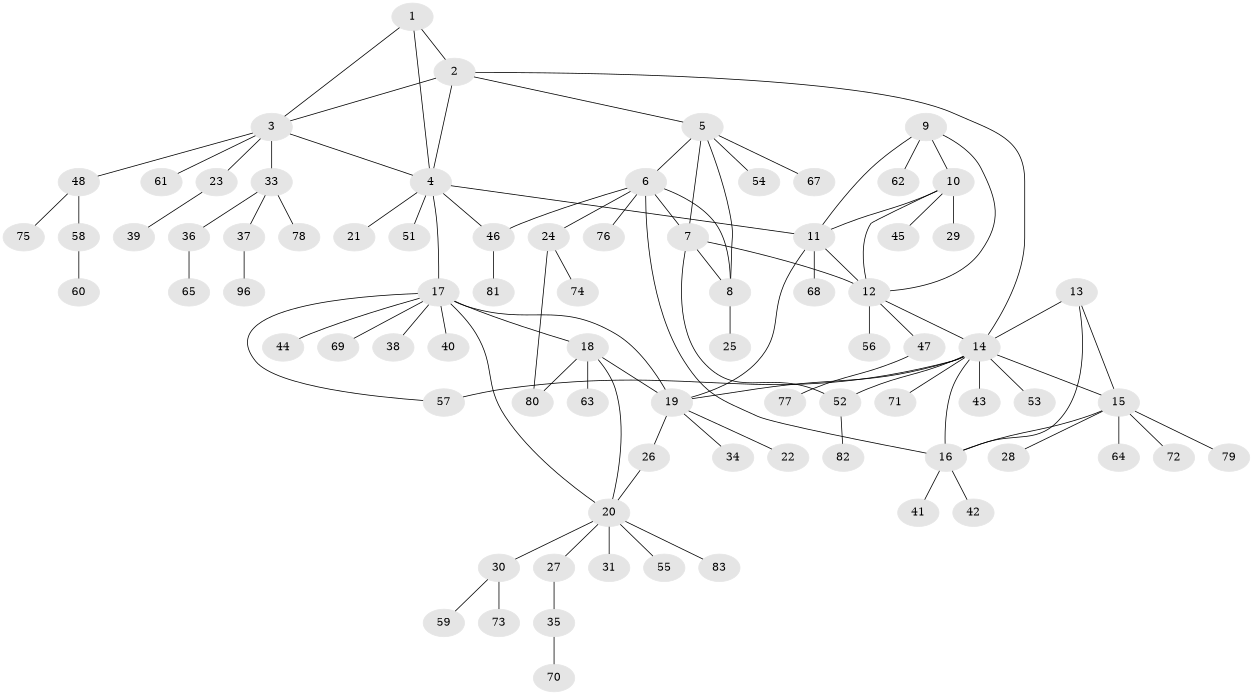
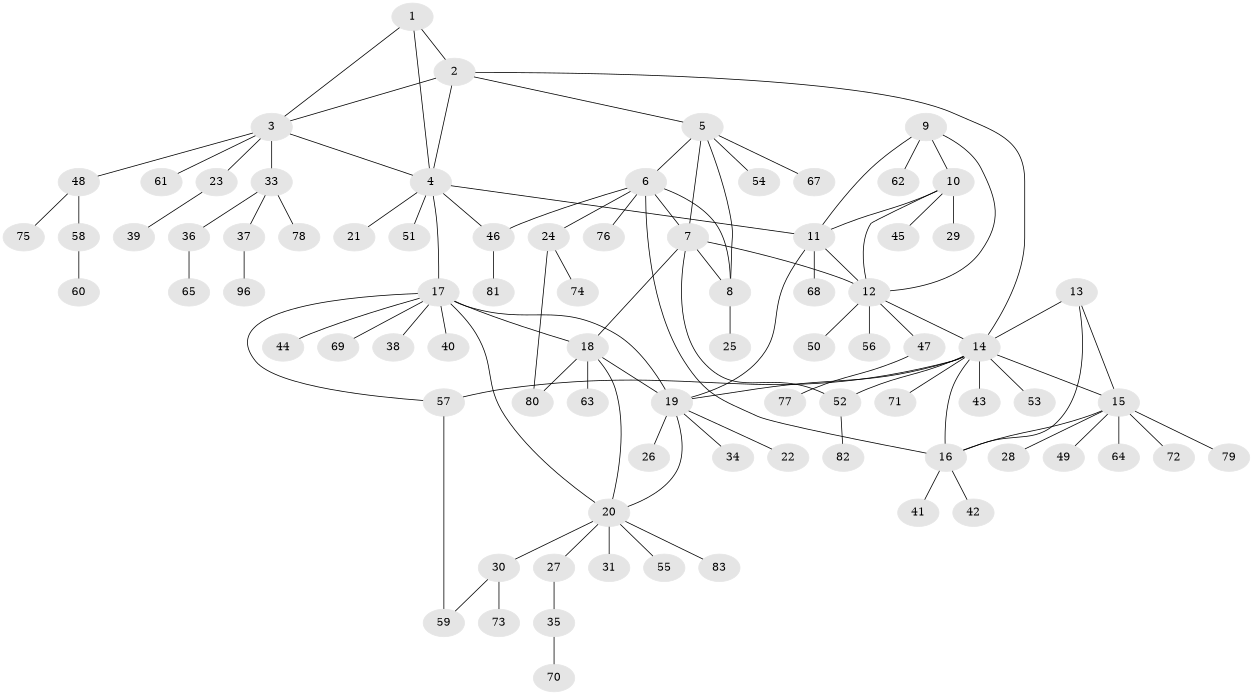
edge "7" -- "18": added
node "50": added
node "49": added
edge "26" -- "20": now "19" -- "20"
edge "57" -- "59": added
